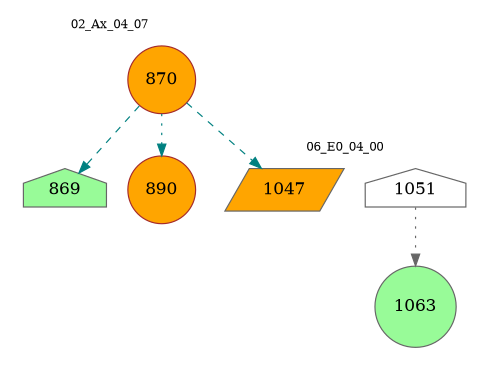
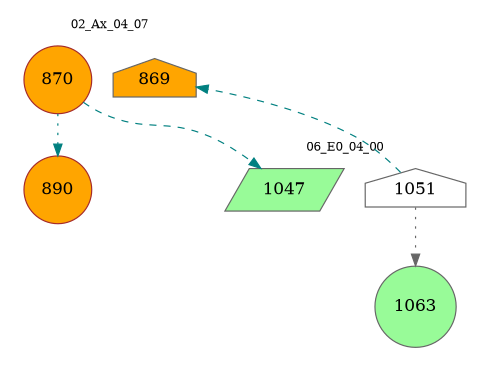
edge "870" -> "869": now "1051" -> "869"
node "869": fillcolor palegreen -> orange
node "1047": fillcolor orange -> palegreen
